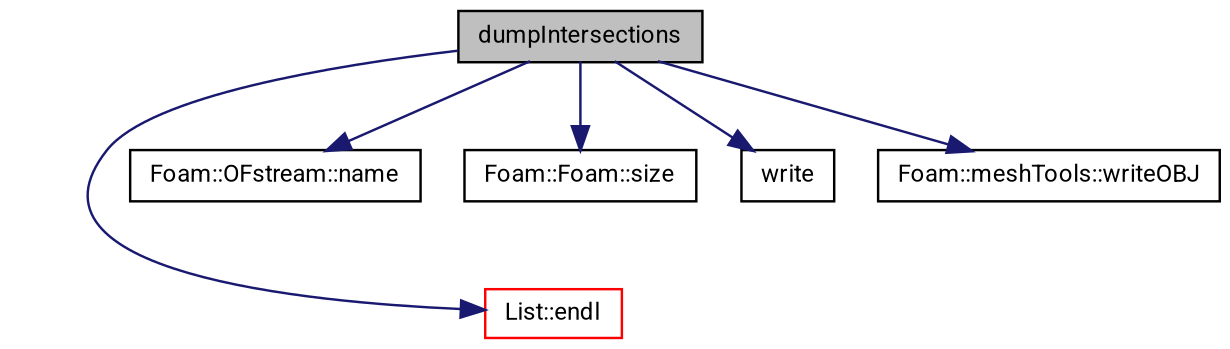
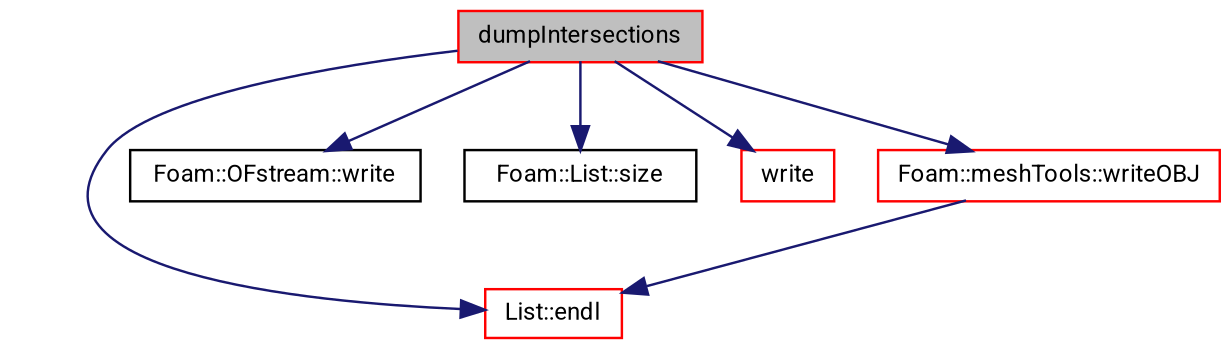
node "dumpIntersections": color black -> red
node "Foam::OFstream::name": label "Foam::OFstream::name" -> "Foam::OFstream::write"
node "Foam::Foam::size": label "Foam::Foam::size" -> "Foam::List::size"
node "write": color black -> red
node "Foam::meshTools::writeOBJ": color black -> red
edge "Foam::meshTools::writeOBJ" -> "List::endl": added
